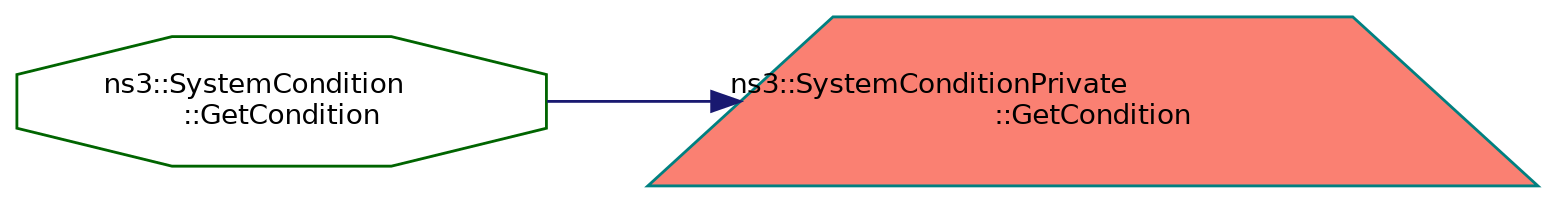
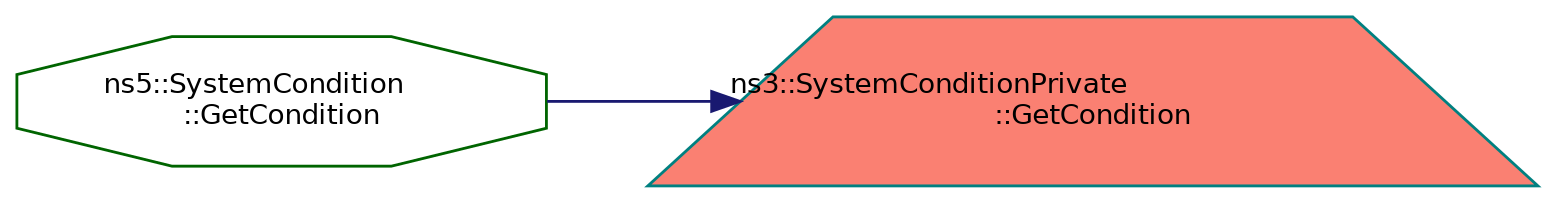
node "ns3::SystemCondition ::GetCondition": label "ns3::SystemCondition ::GetCondition" -> "ns5::SystemCondition ::GetCondition"
